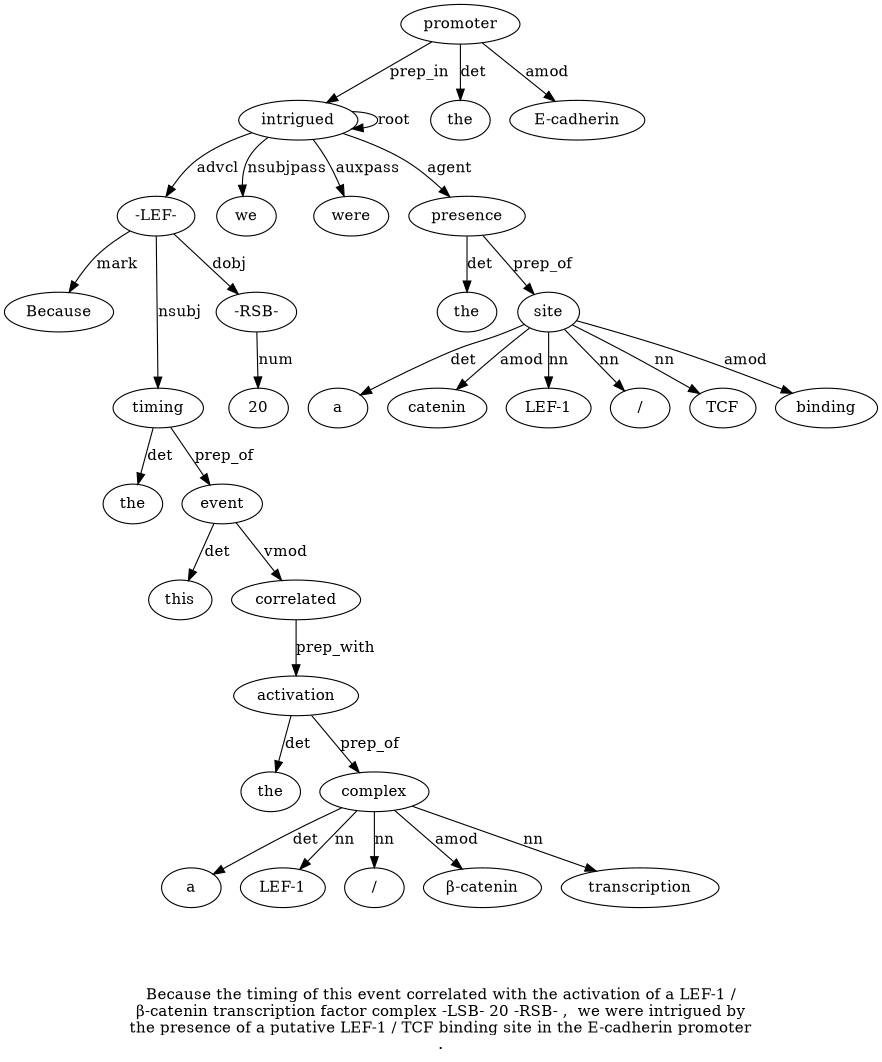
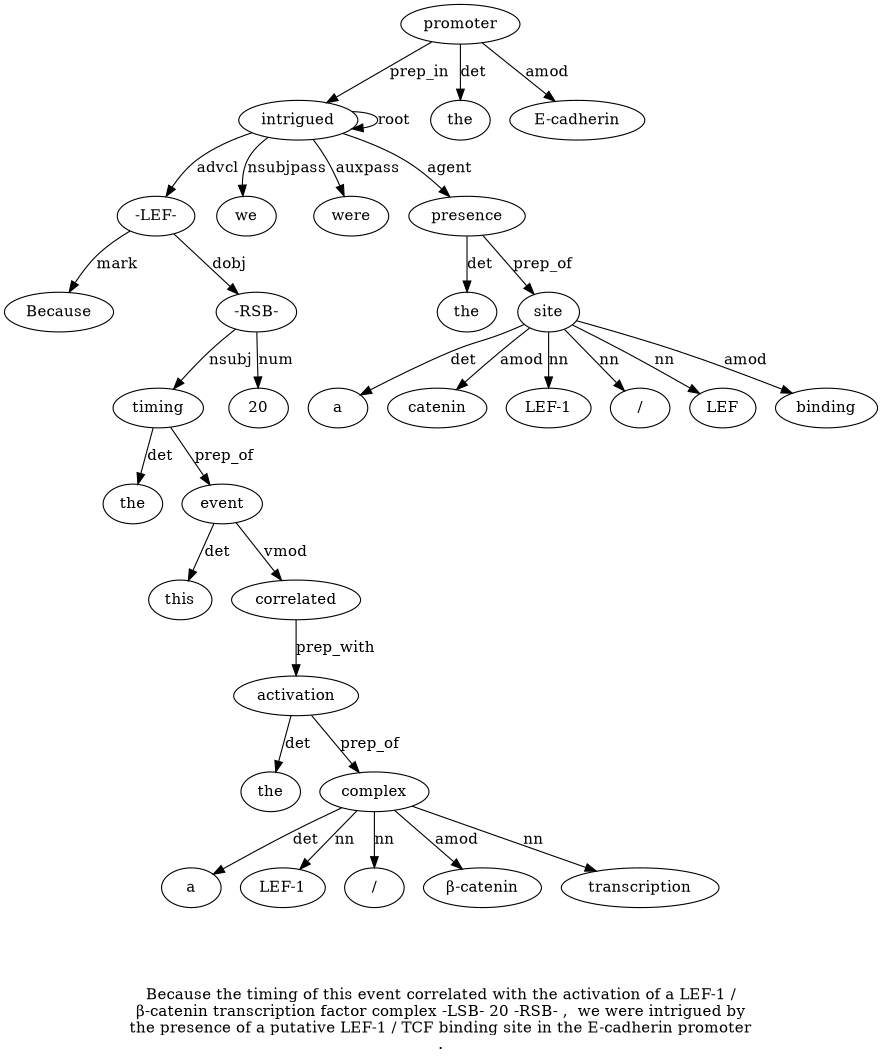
edge "-LEF-" -> "timing": now "-RSB-" -> "timing"
node "TCF": label "TCF" -> "LEF"
